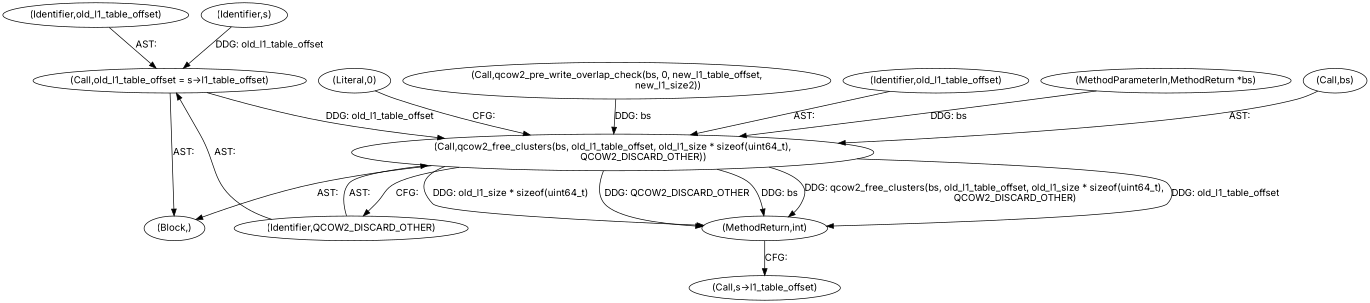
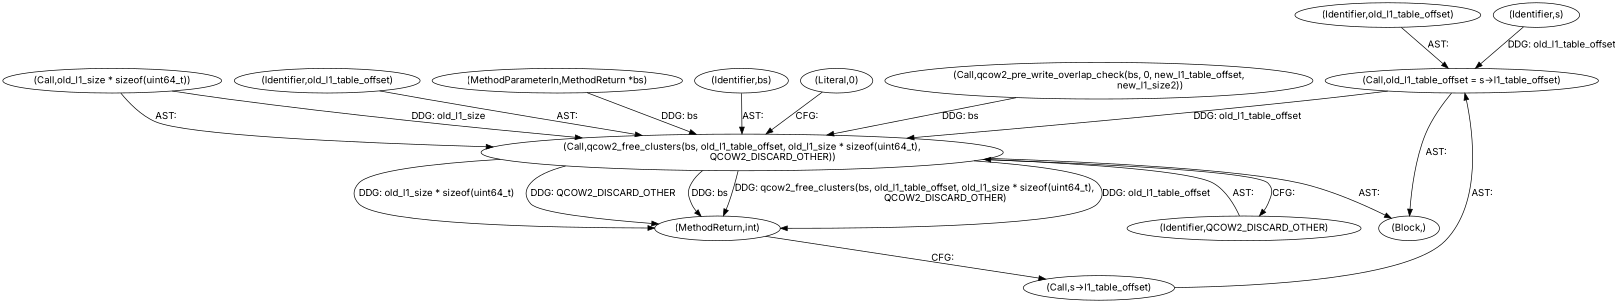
node "(Call,old_l1_size * sizeof(uint64_t))": added
node "(Call,bs)": label "(Call,bs)" -> "(Identifier,bs)"
edge "(Identifier,QCOW2_DISCARD_OTHER)" -> "(Call,old_l1_table_offset = s->l1_table_offset)": now "(Call,s->l1_table_offset)" -> "(Call,old_l1_table_offset = s->l1_table_offset)"
